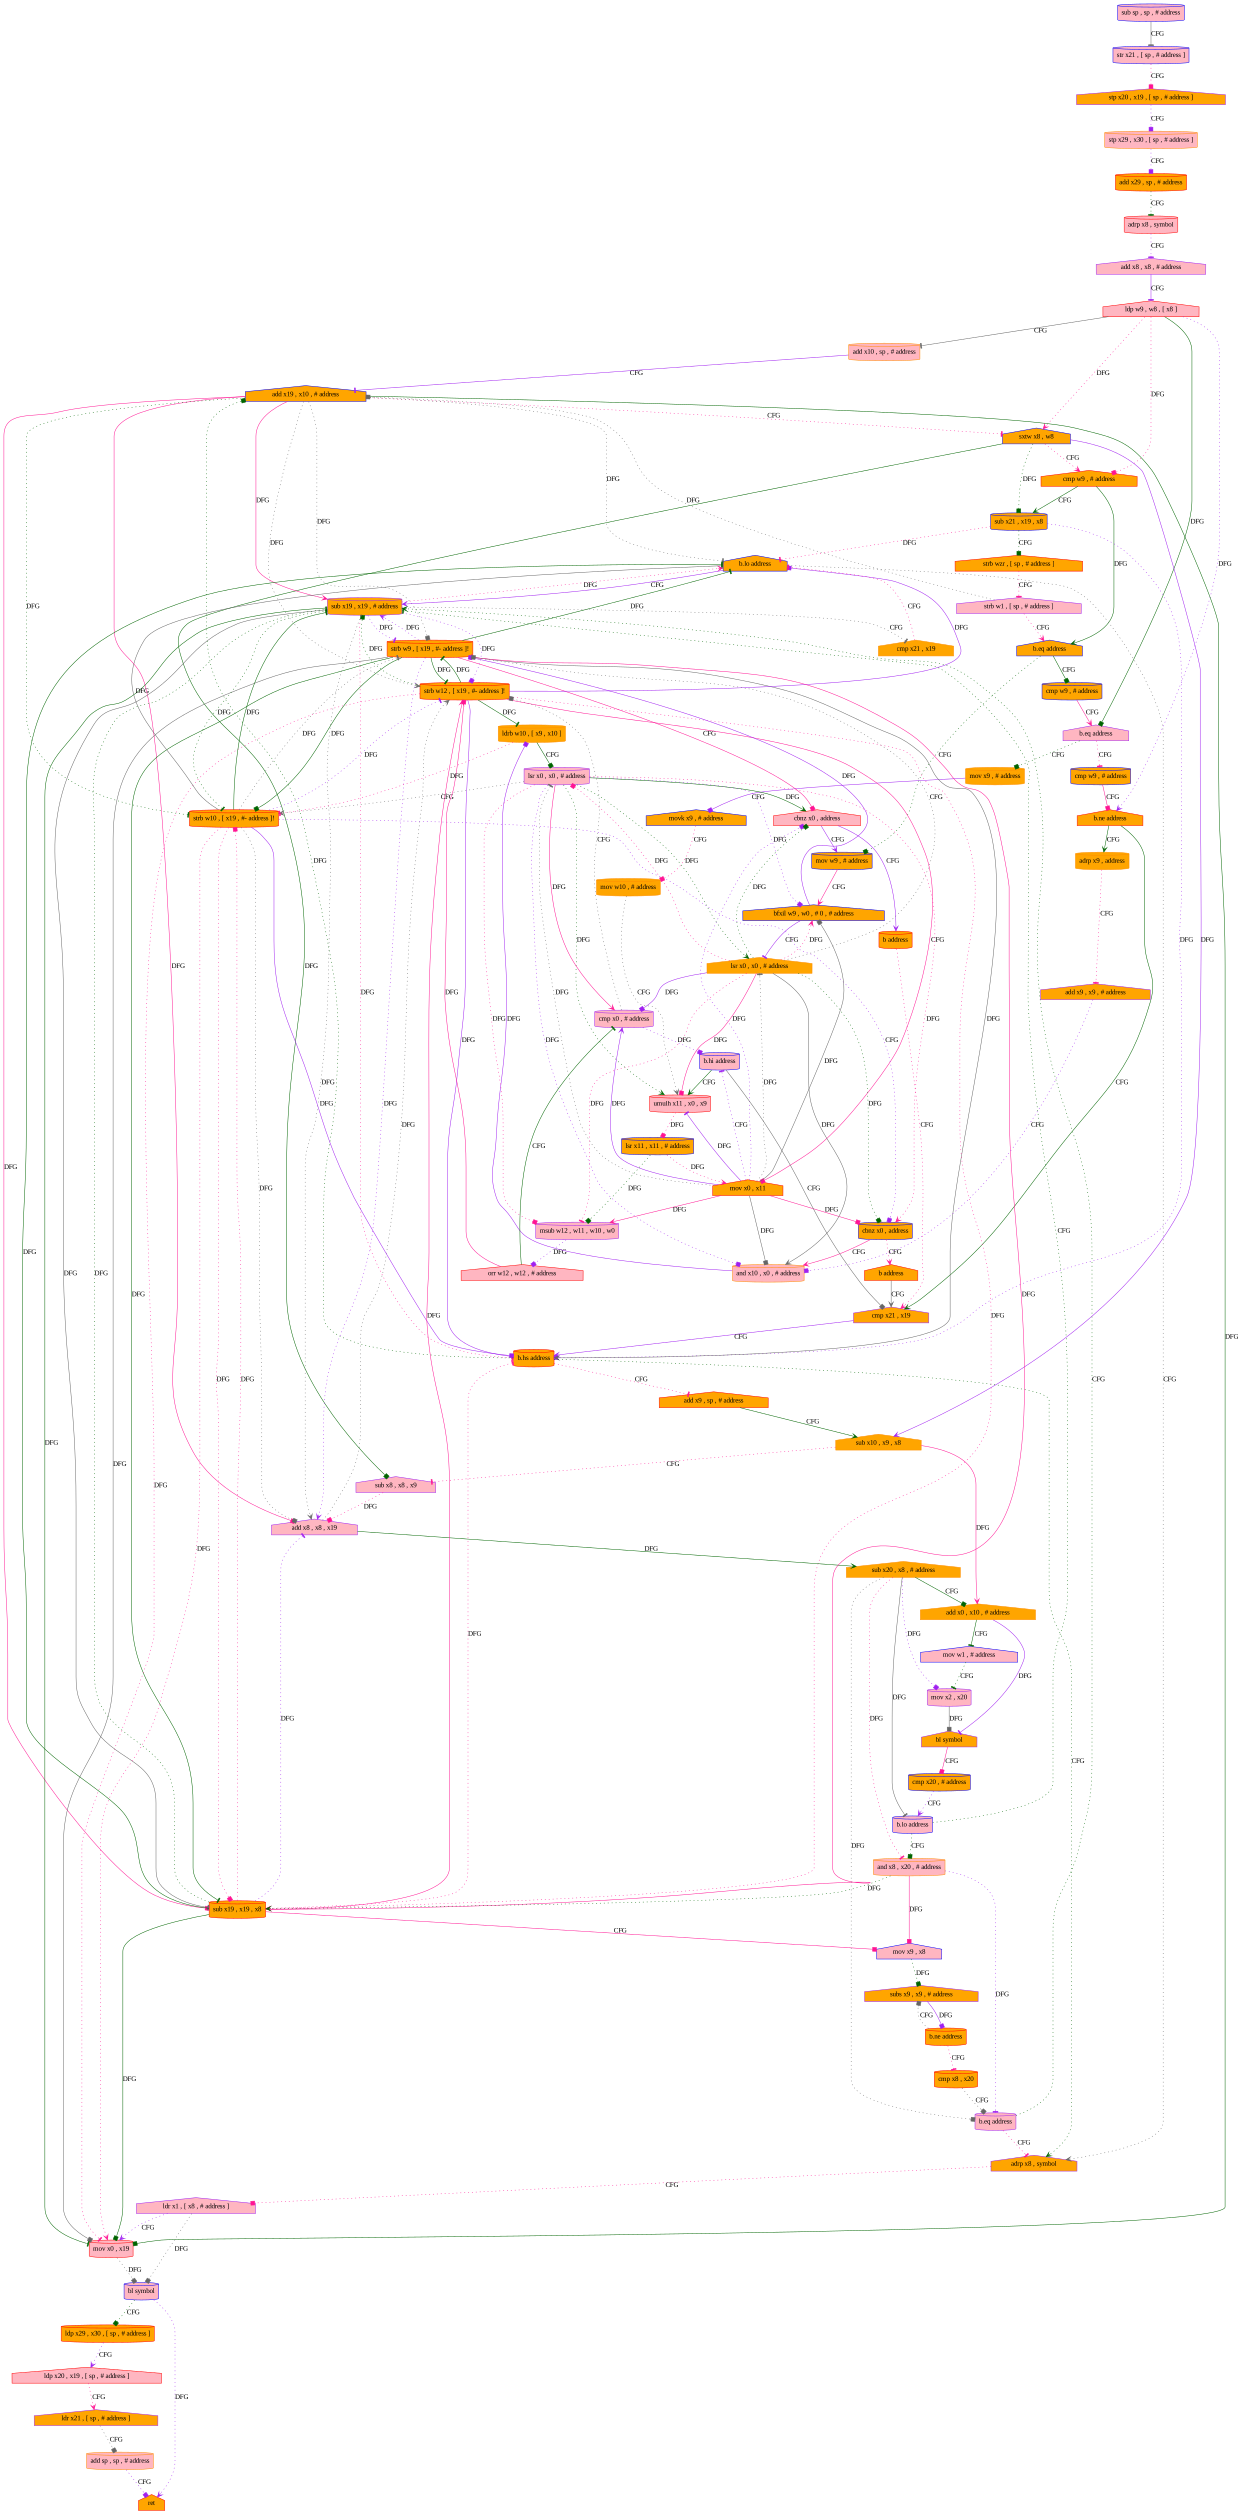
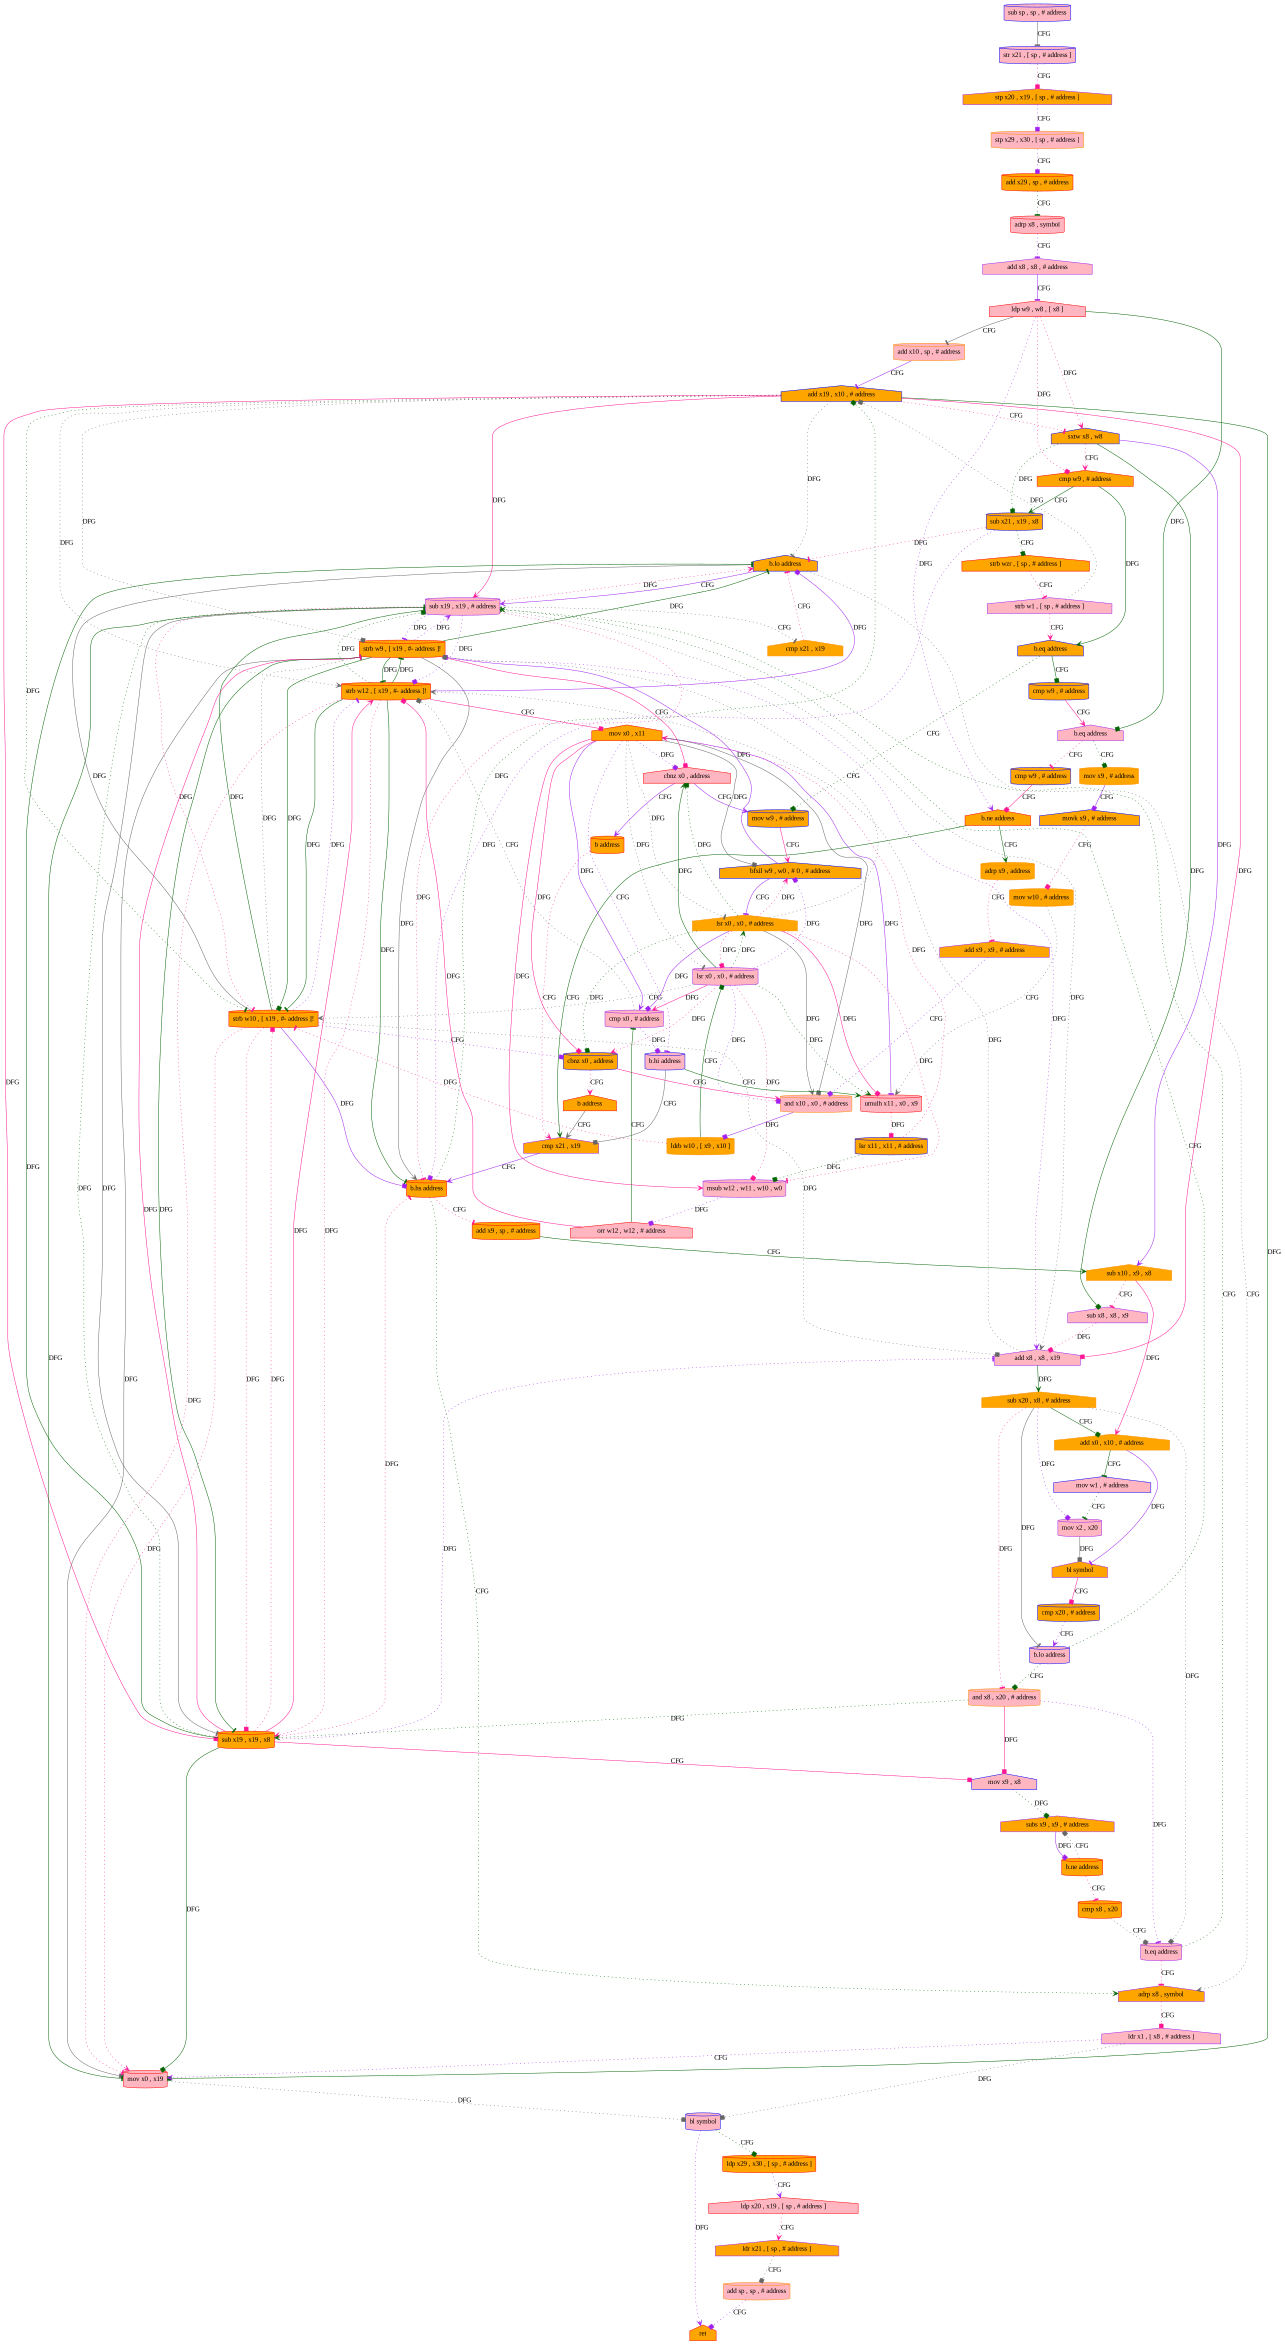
node "sub x19 , x19 , # address": fillcolor orange -> lightpink
edge "sub x19 , x19 , # address" -> "strb w10 , [ x19 , #- address ]!": color darkgreen -> deeppink
edge "strb w12 , [ x19 , #- address ]!" -> "ldrb w10 , [ x9 , x10 ]": now "strb w12 , [ x19 , #- address ]!" -> "strb w10 , [ x19 , #- address ]!"
edge "strb w12 , [ x19 , #- address ]!" -> "b.hs address": color purple -> darkgreen
node "add x9 , sp , # address": shape house -> cylinder
